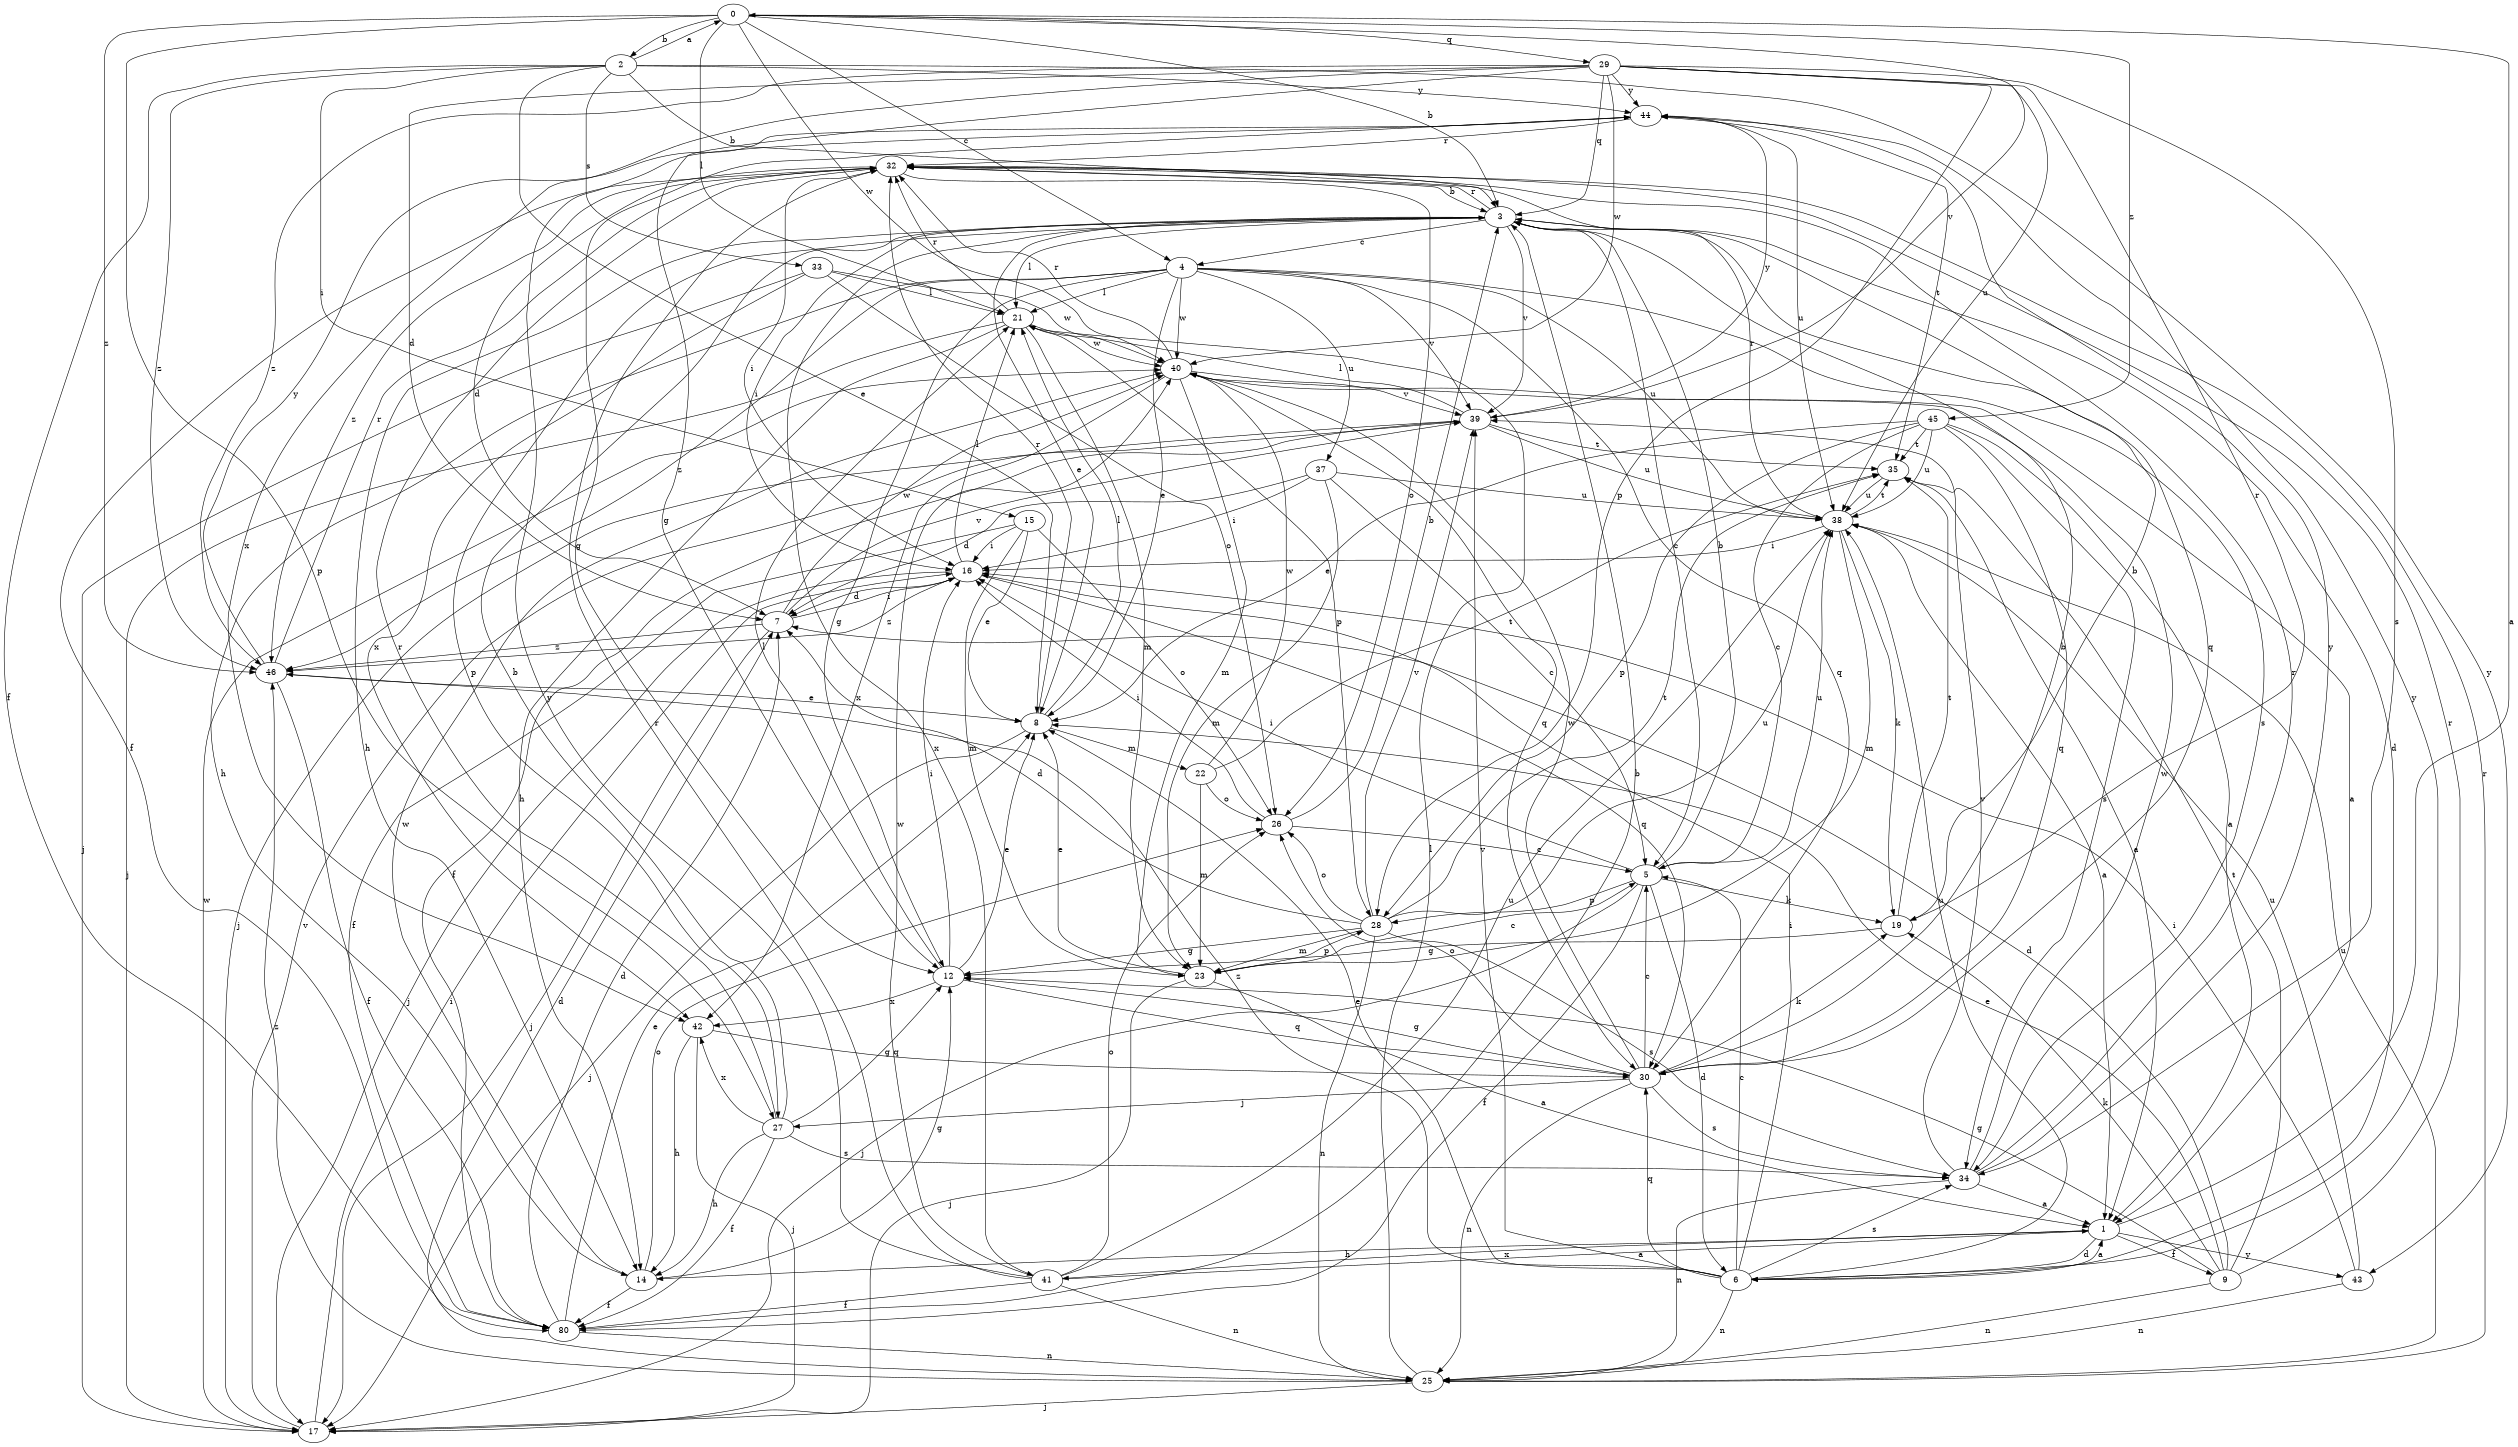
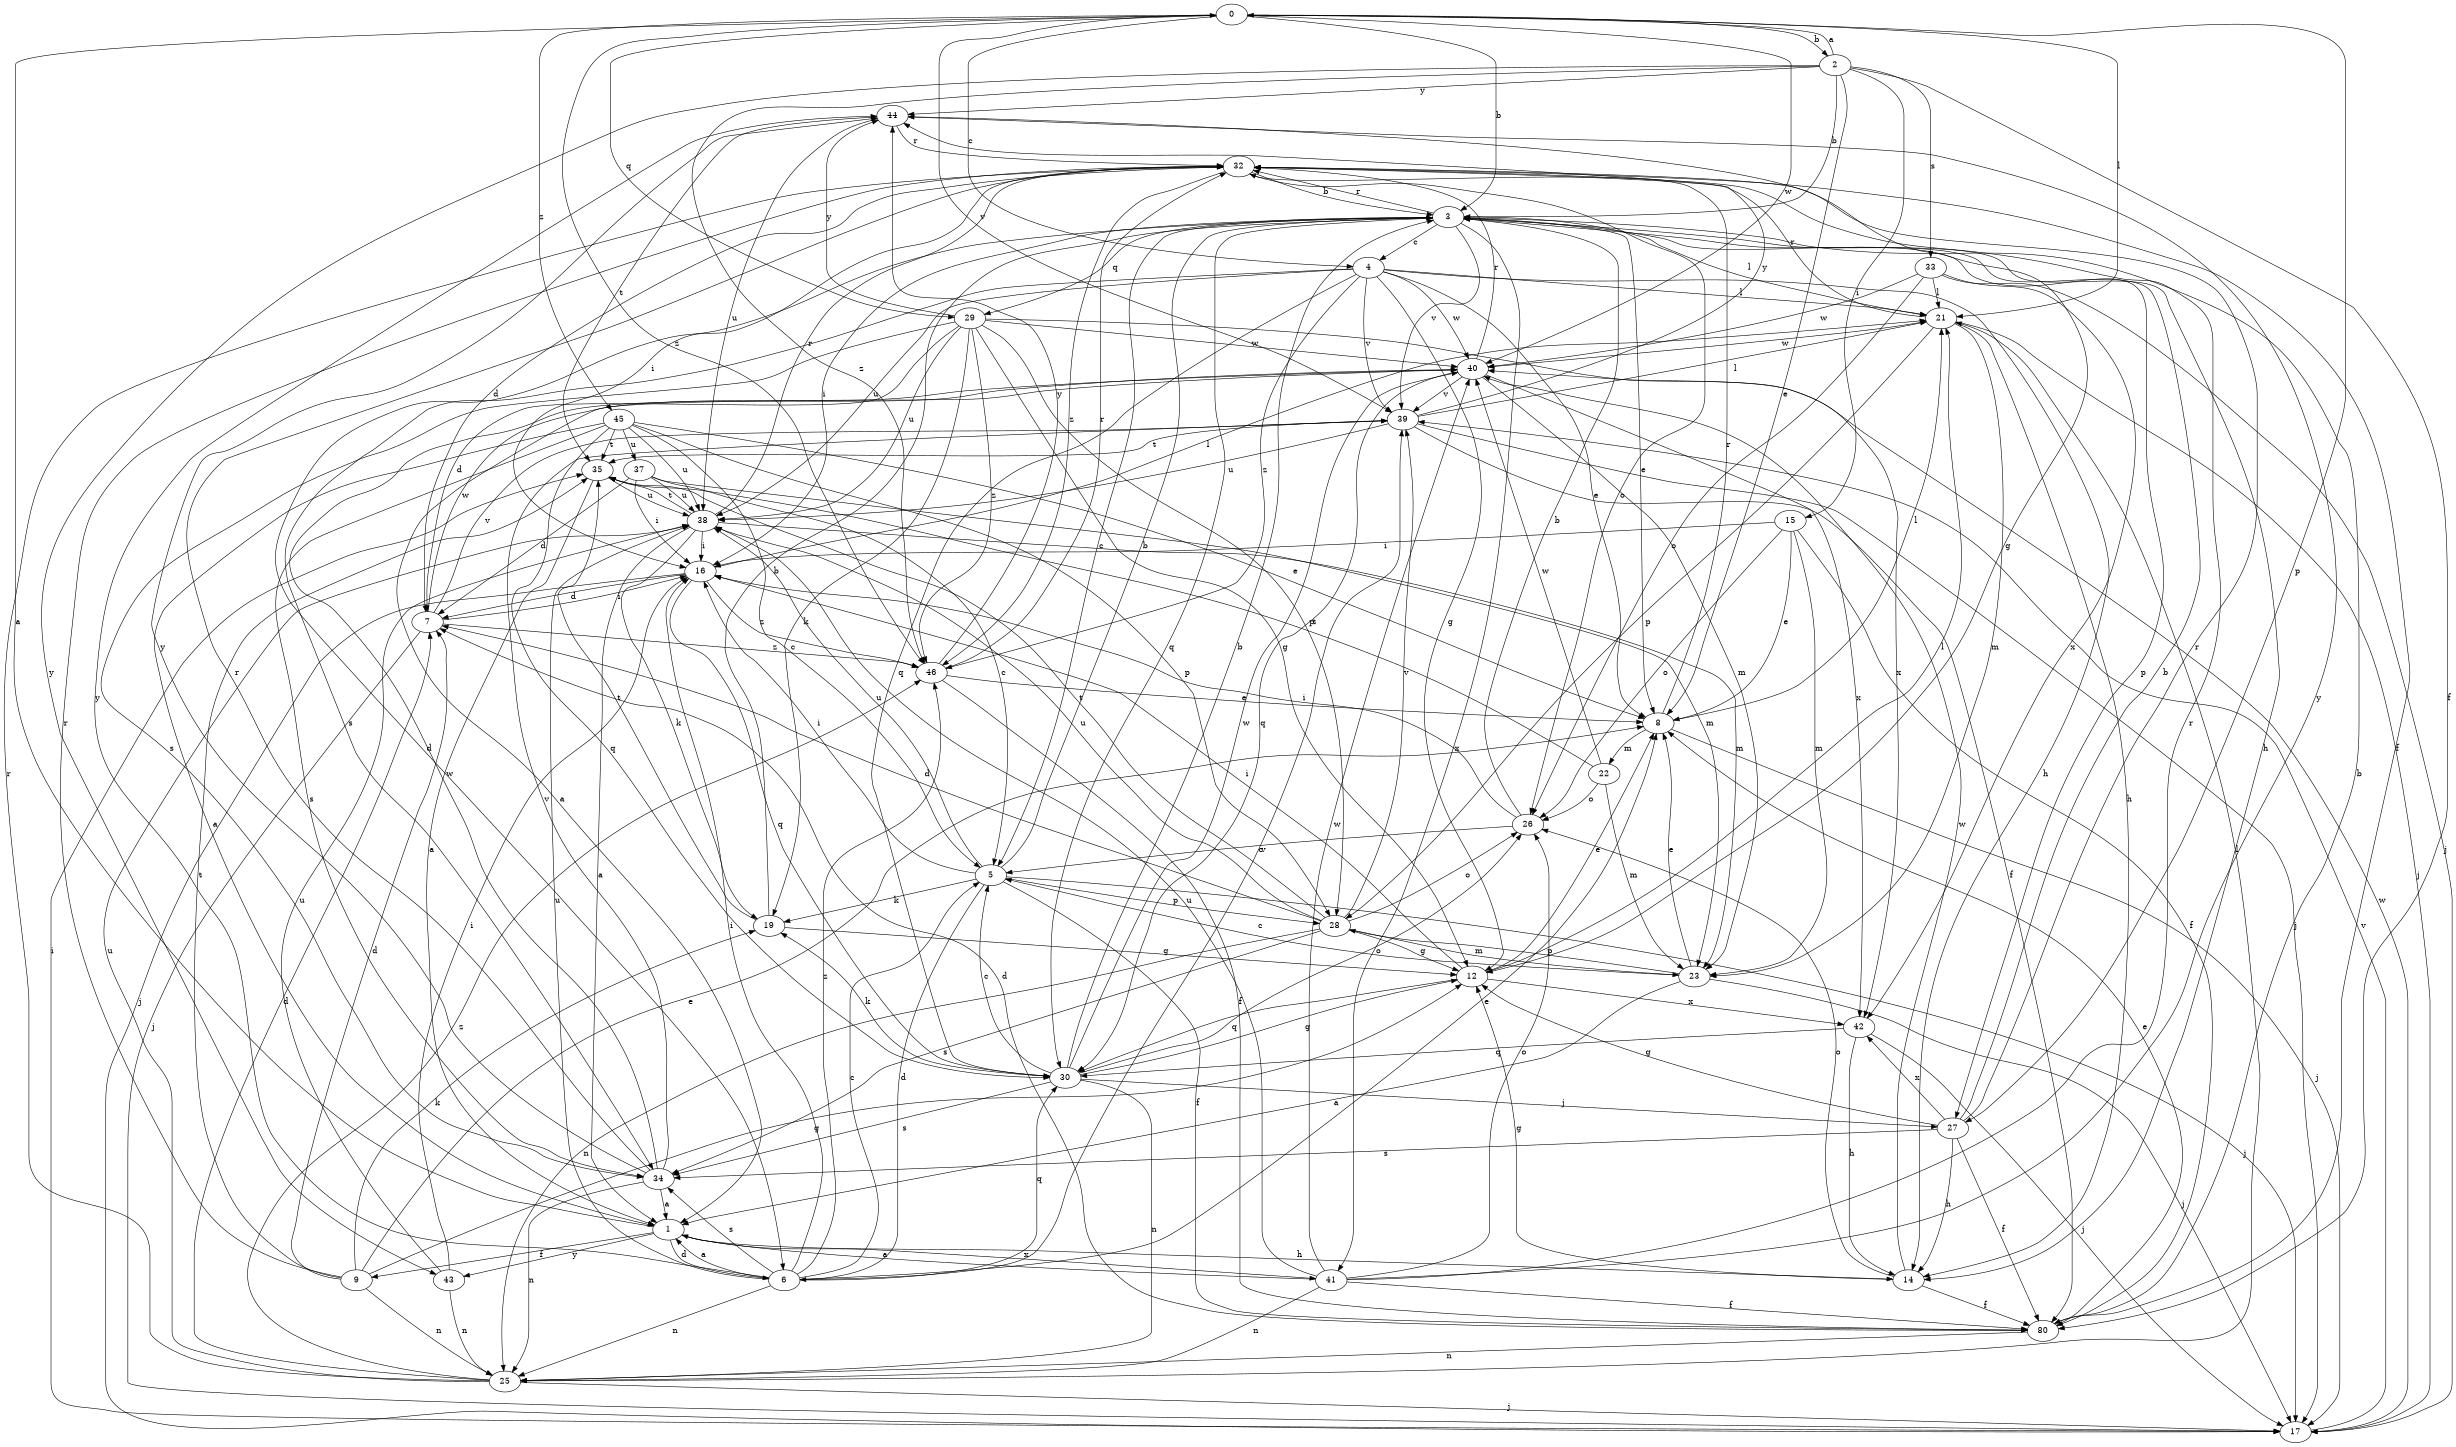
edge "29" -> "3": reversed
edge "4" -> "37": now "45" -> "37"
edge "29" -> "19": label "r" -> "k"
edge "17" -> "16": now "17" -> "35"
